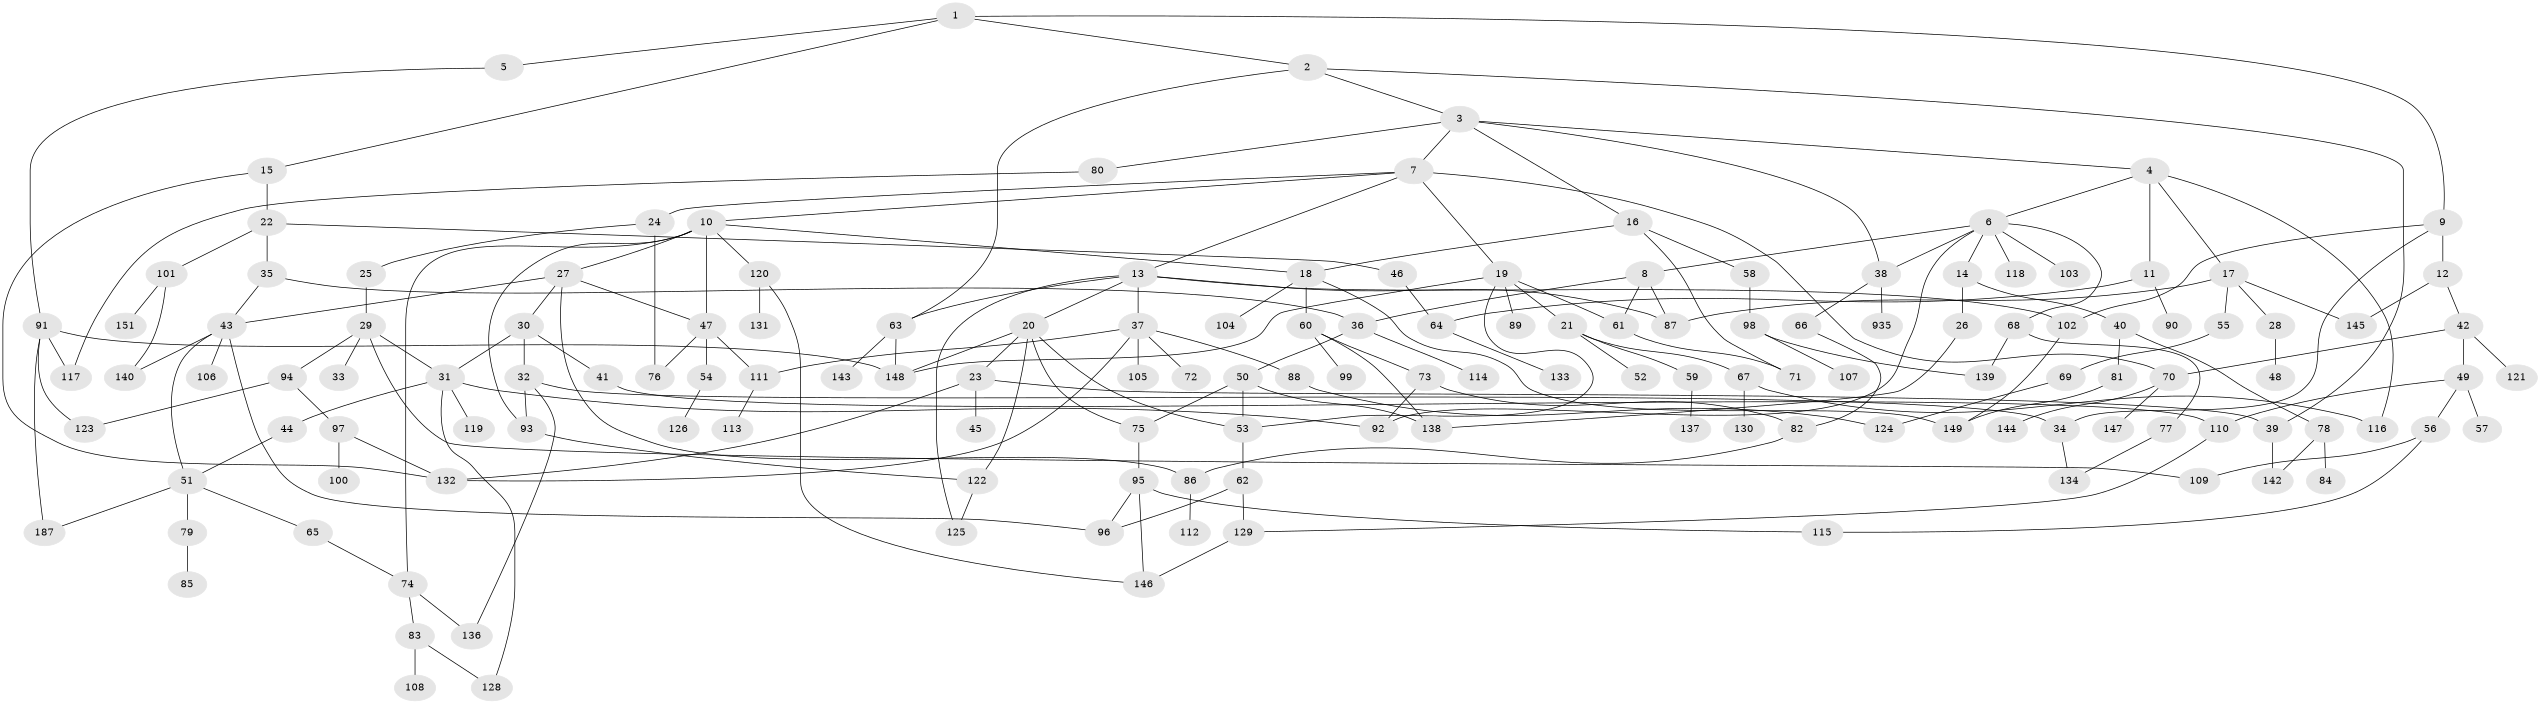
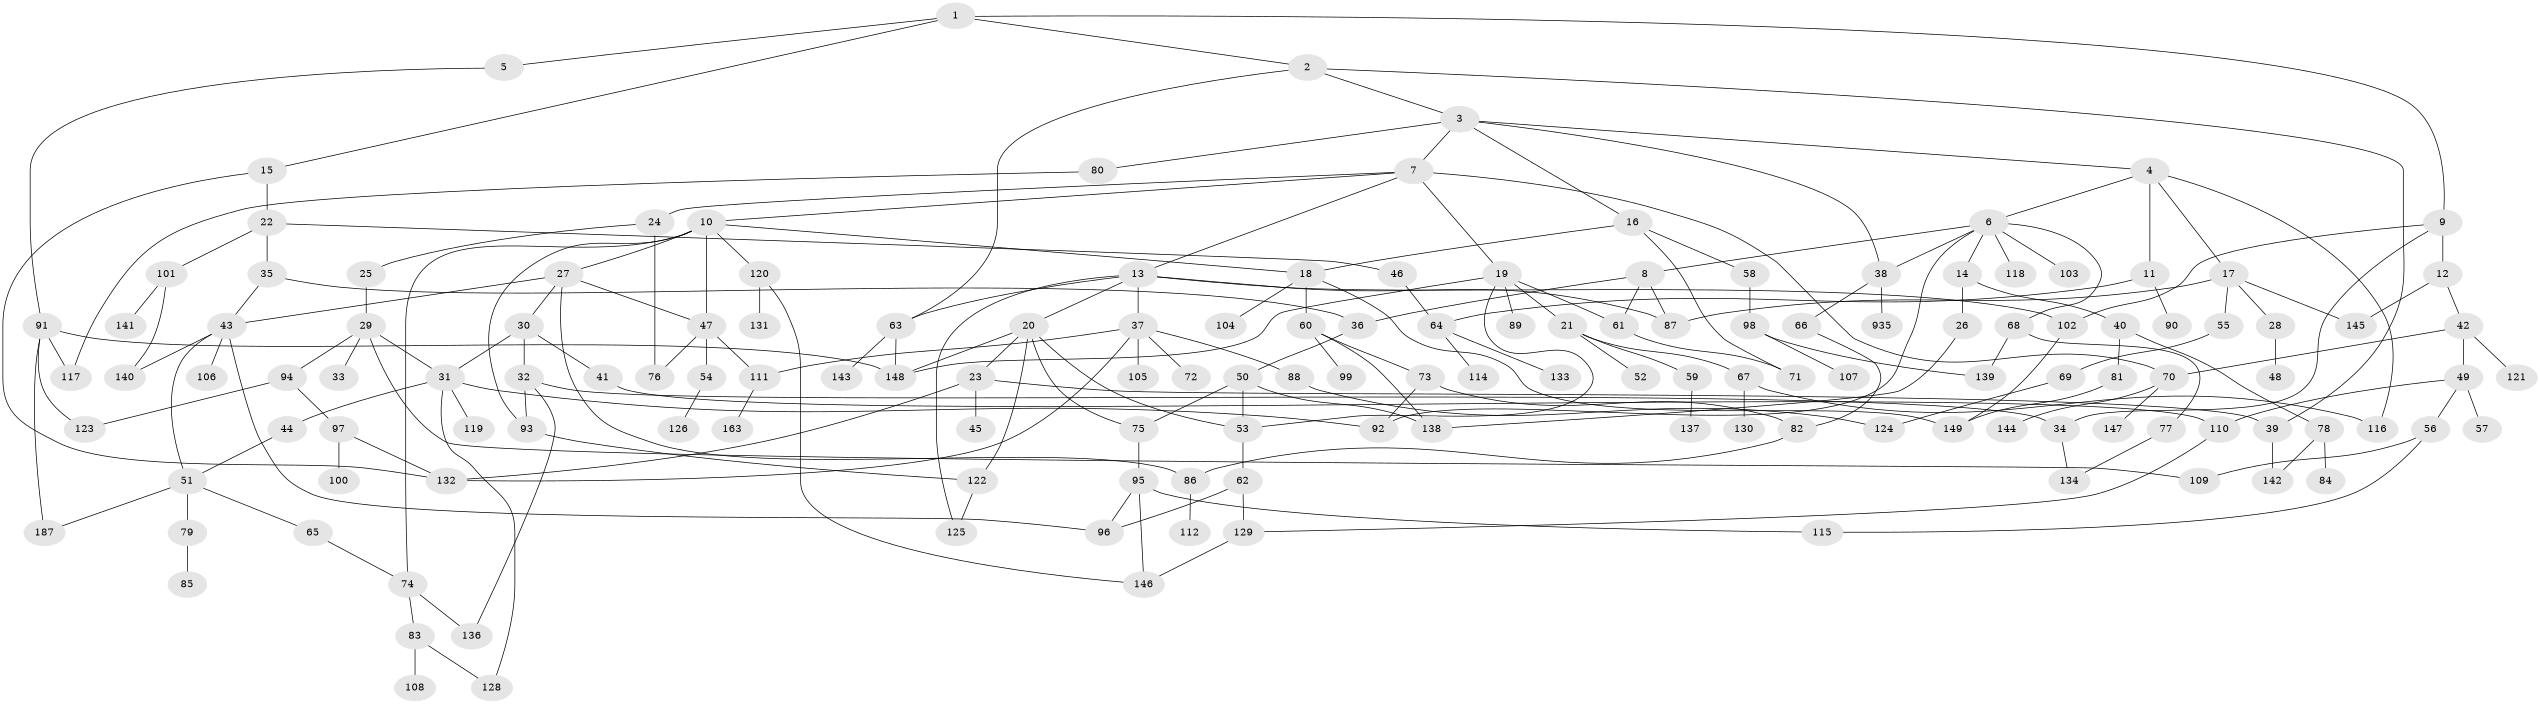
node "151": label "151" -> "141"
edge "36" -- "114": now "64" -- "114"
node "113": label "113" -> "163"
